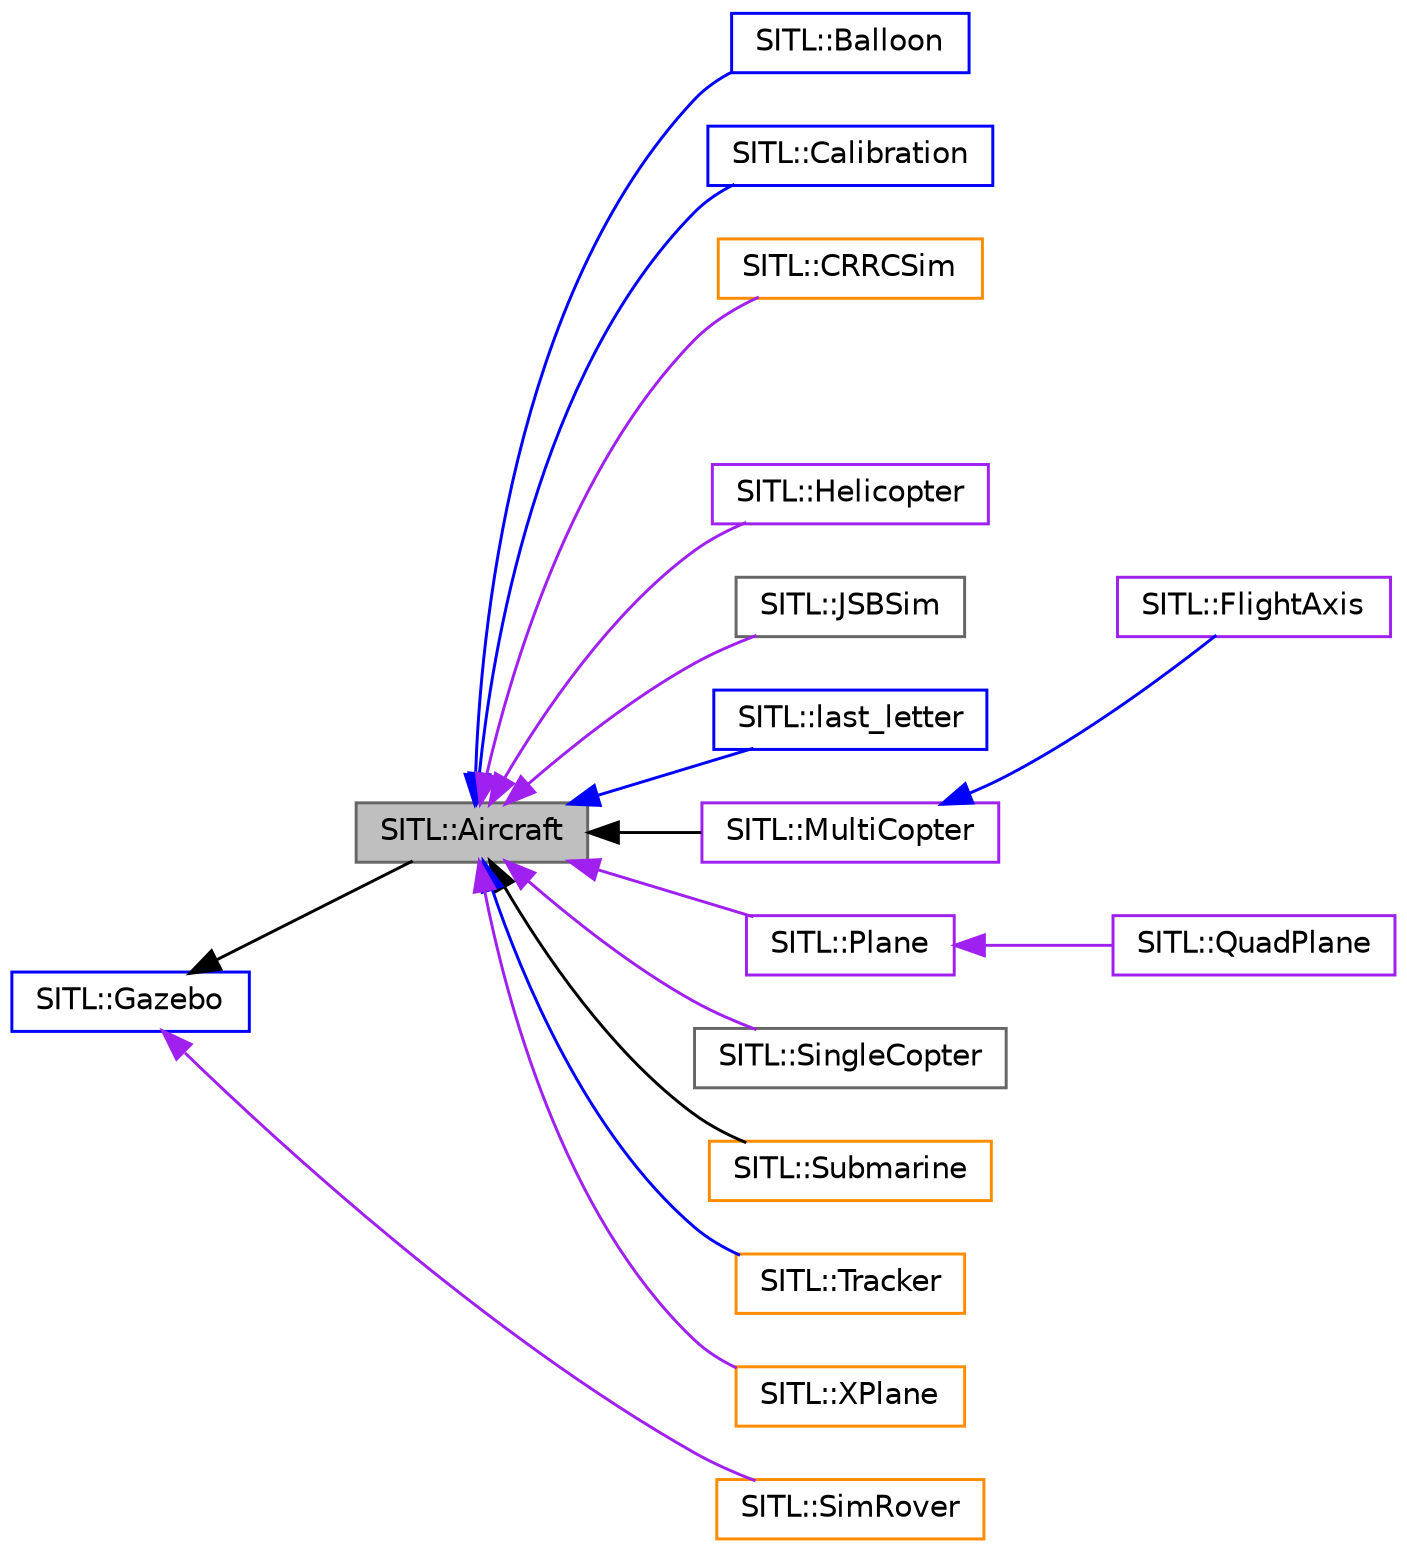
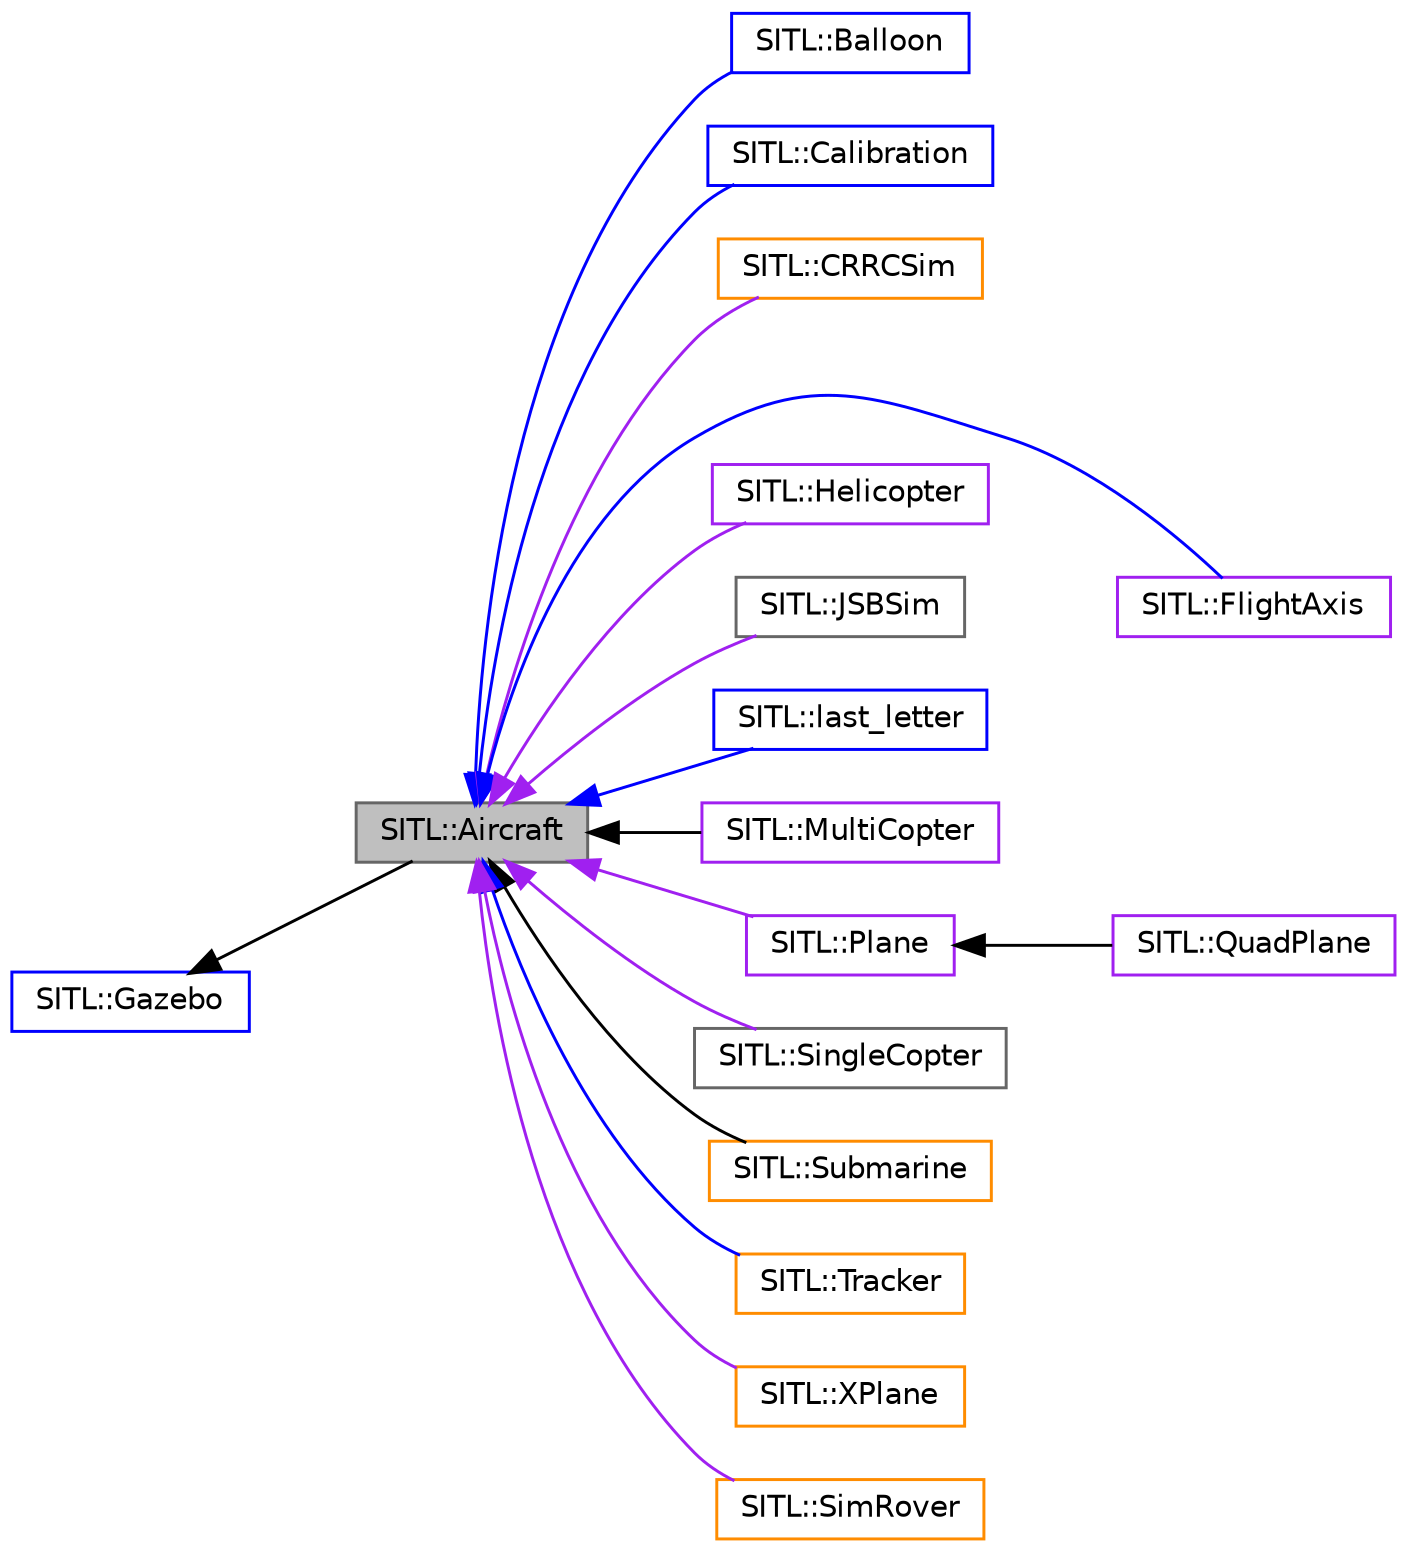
edge "SITL::FlightAxis" -> "SITL::MultiCopter": now "SITL::FlightAxis" -> "SITL::Aircraft"
edge "SITL::QuadPlane" -> "SITL::Plane": color purple -> black
edge "SITL::SimRover" -> "SITL::Gazebo": now "SITL::SimRover" -> "SITL::Aircraft"
